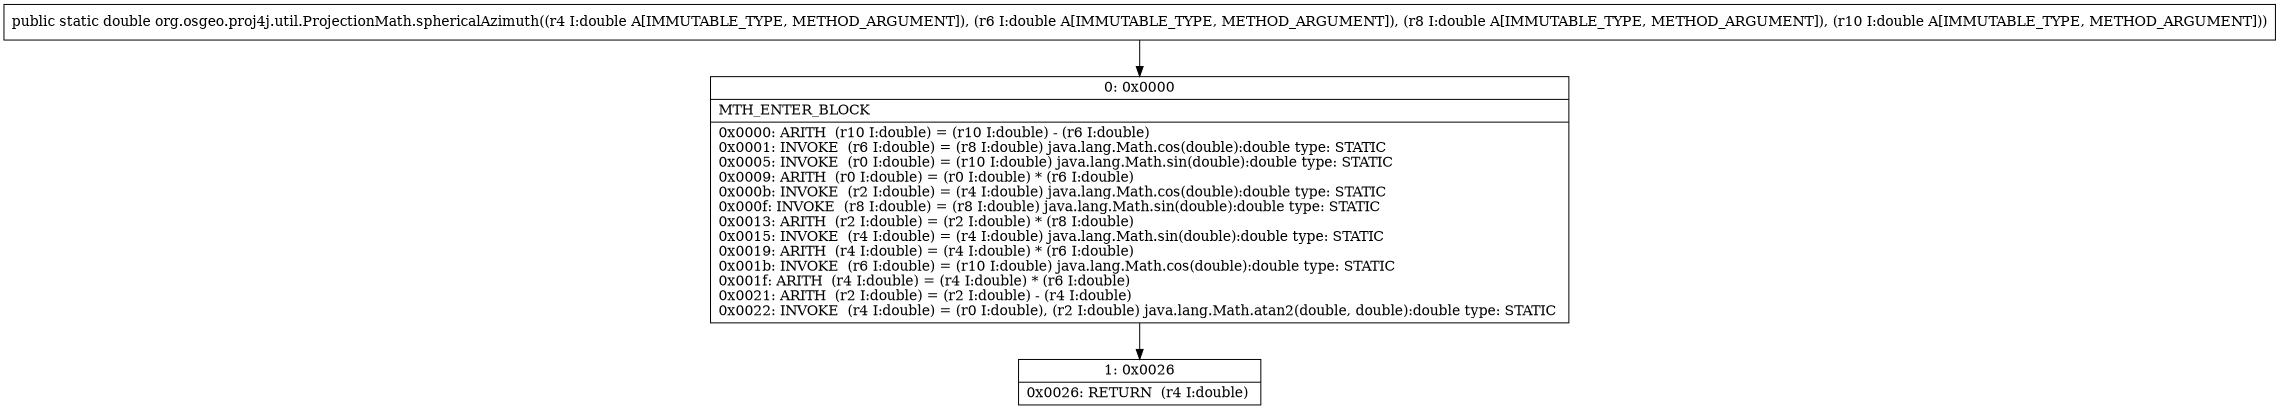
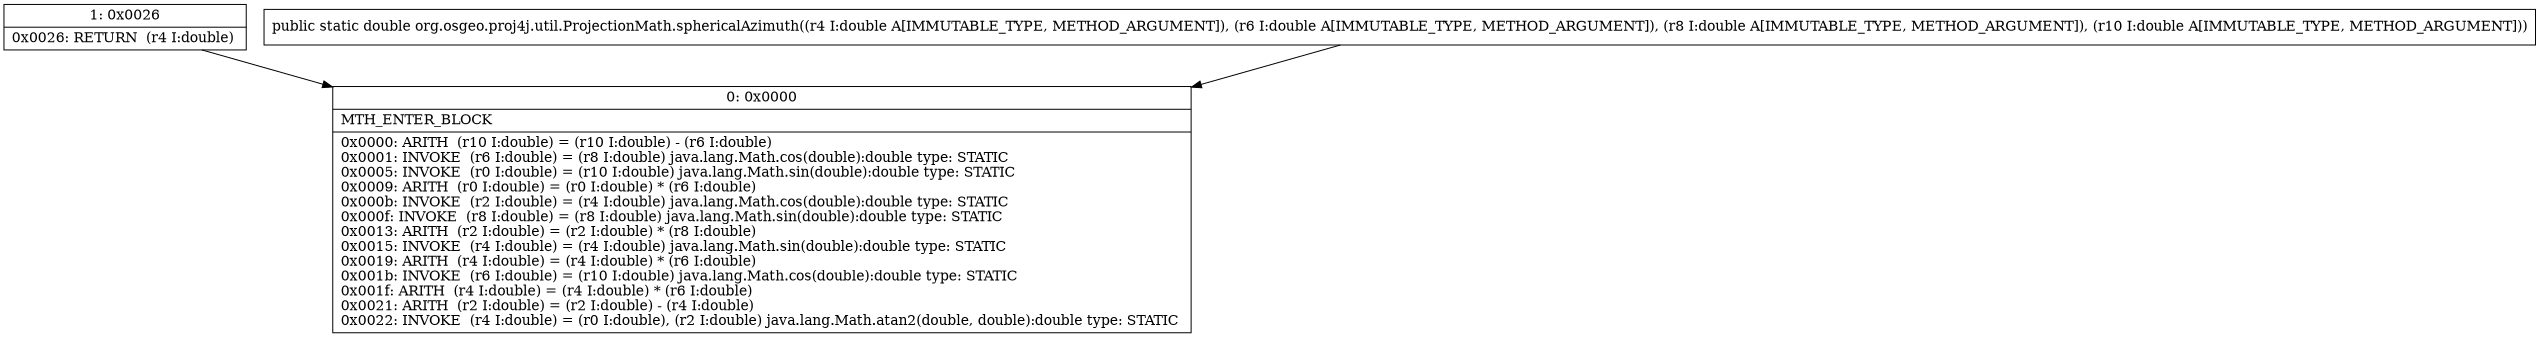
edge "0: 0x0000" -> "1: 0x0026": reversed
